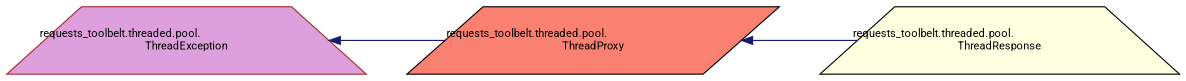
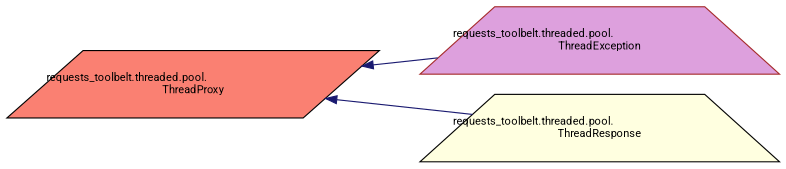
edge "requests_toolbelt.threaded.pool. ThreadProxy" -> "requests_toolbelt.threaded.pool. ThreadException": reversed
